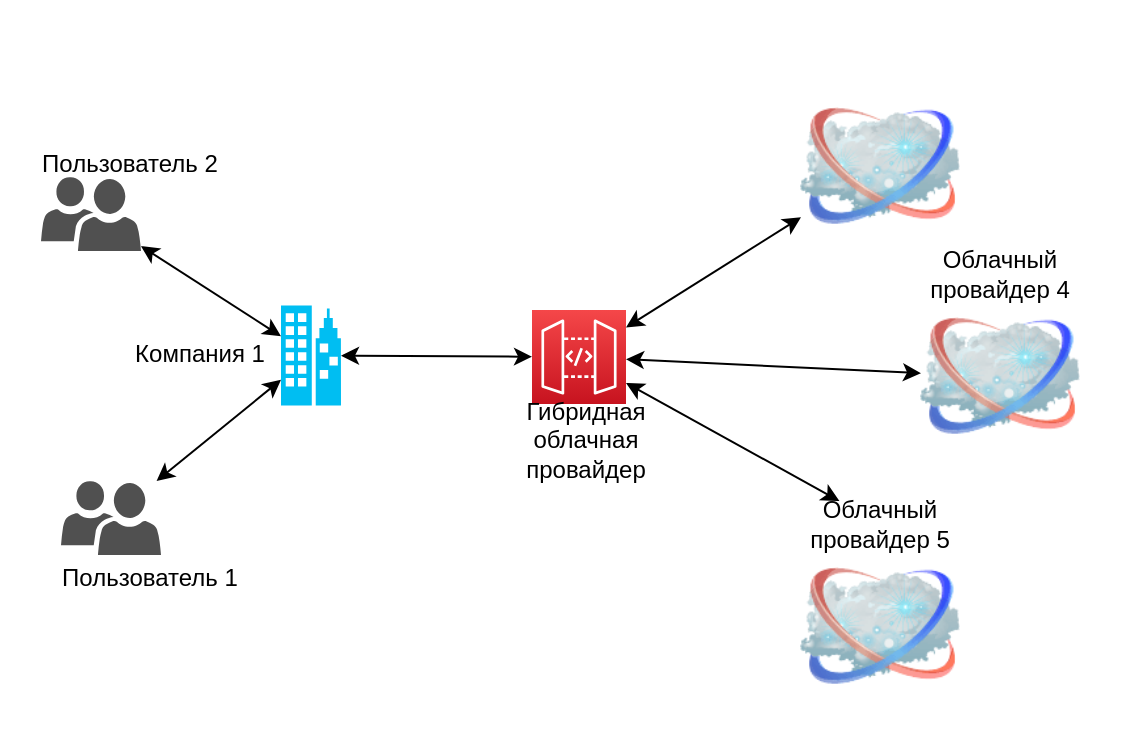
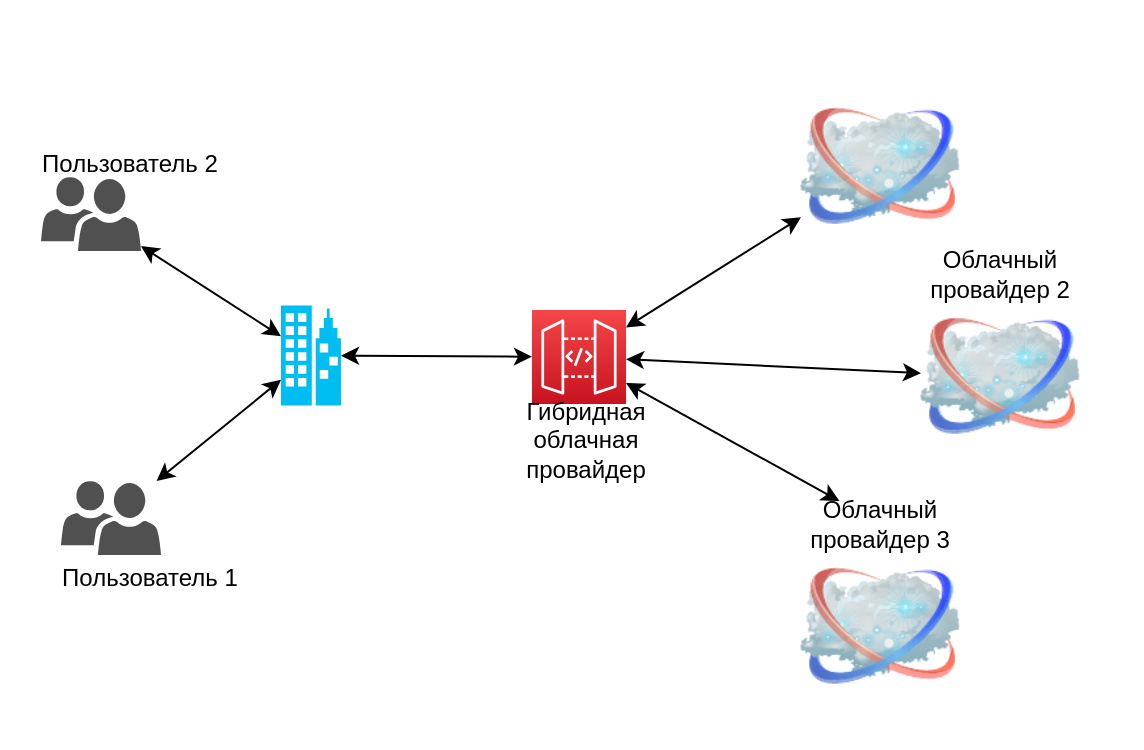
node "Облачный провайдер 4": label "Облачный провайдер 4" -> "Облачный провайдер 2"
node "Компания 1": removed
node "Облачный провайдер 5": label "Облачный провайдер 5" -> "Облачный провайдер 3"
